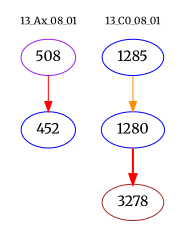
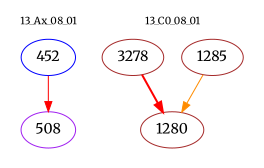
node "1285": color blue -> brown
edge "508" -> "452": reversed
node "1280": color blue -> brown
edge "1280" -> "3278": reversed
